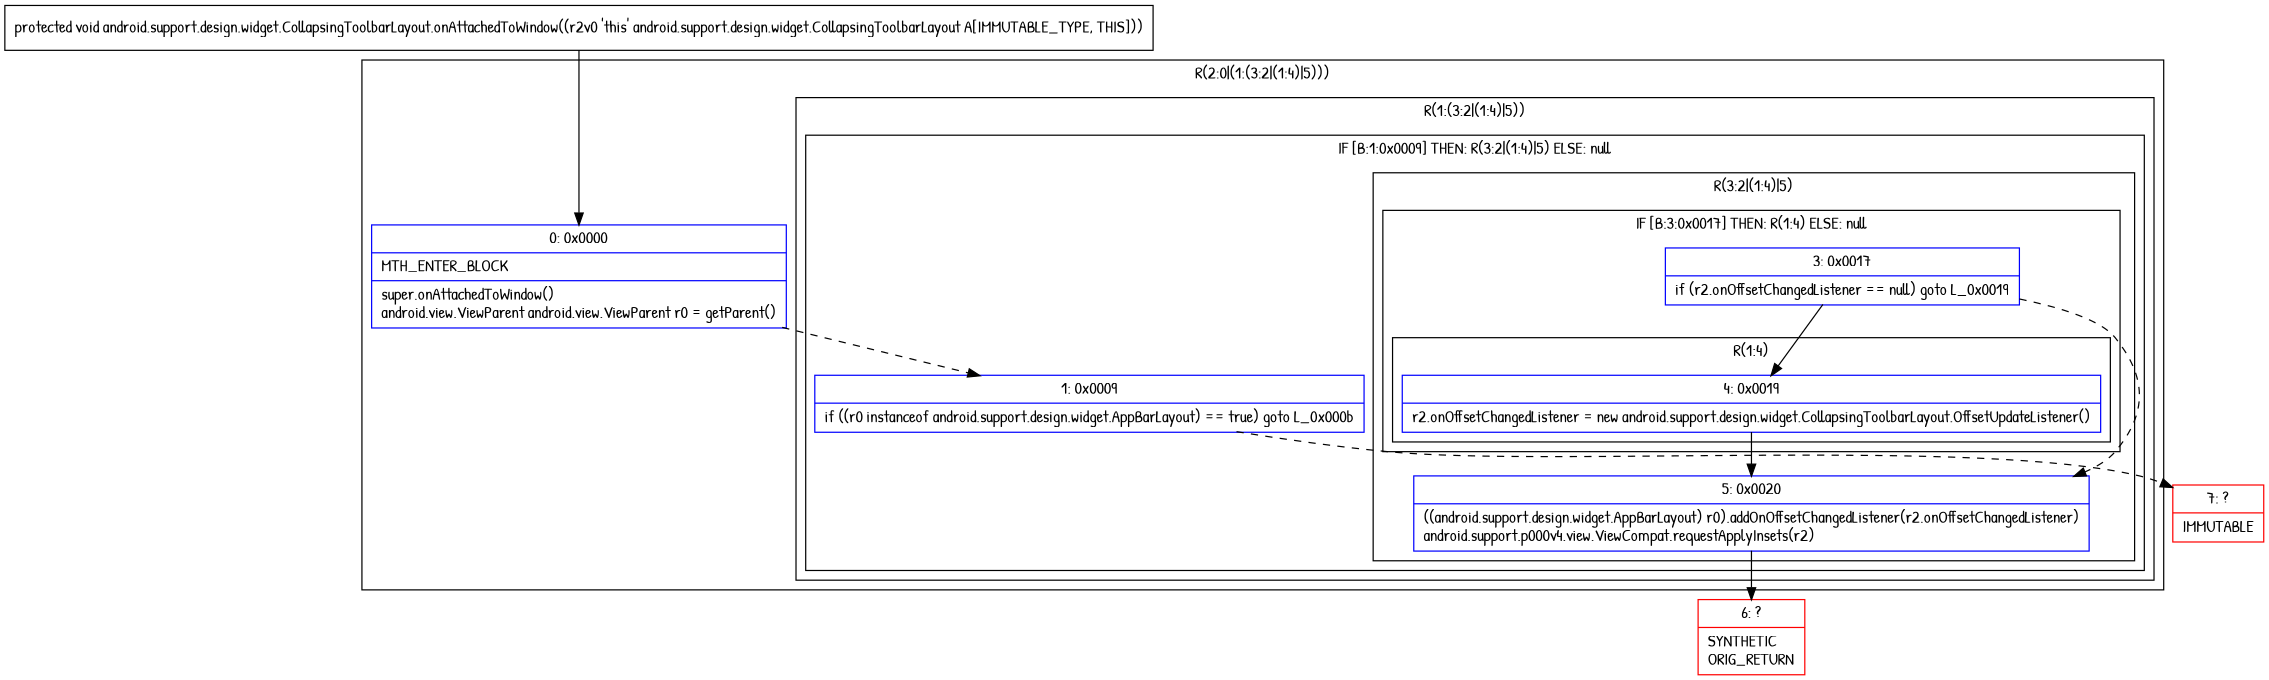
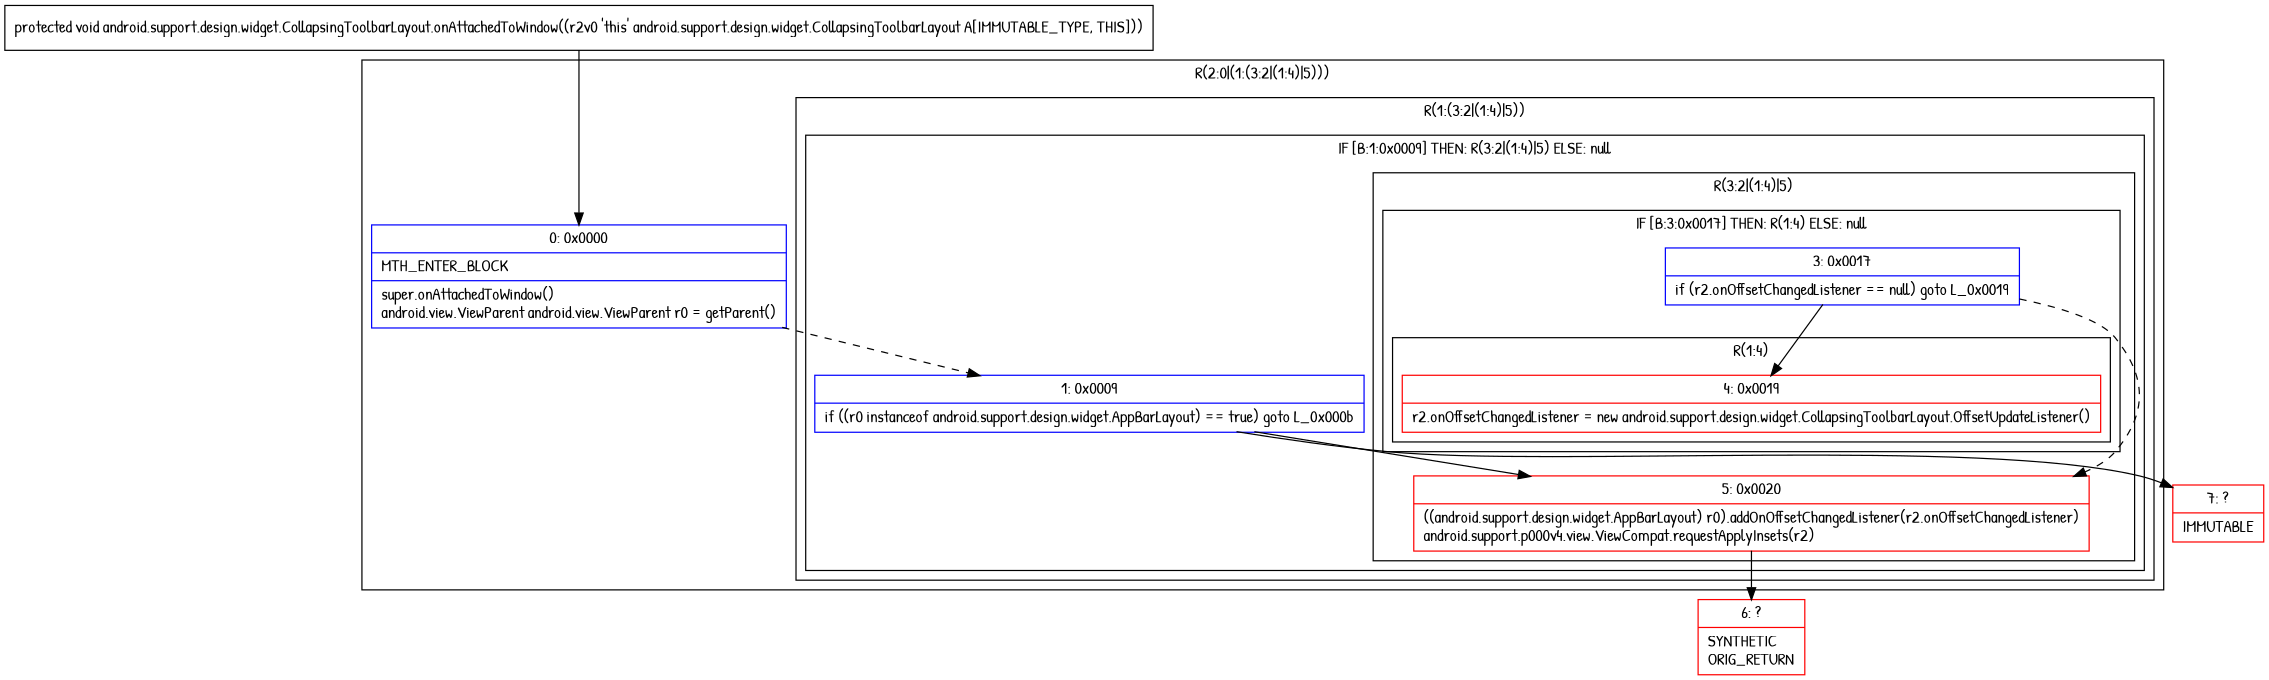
node "4: 0x0019": color blue -> red
edge "4: 0x0019" -> "5: 0x0020": now "1: 0x0009" -> "5: 0x0020"
edge "1: 0x0009" -> "7: ?": style dashed -> solid
node "5: 0x0020": color blue -> red
